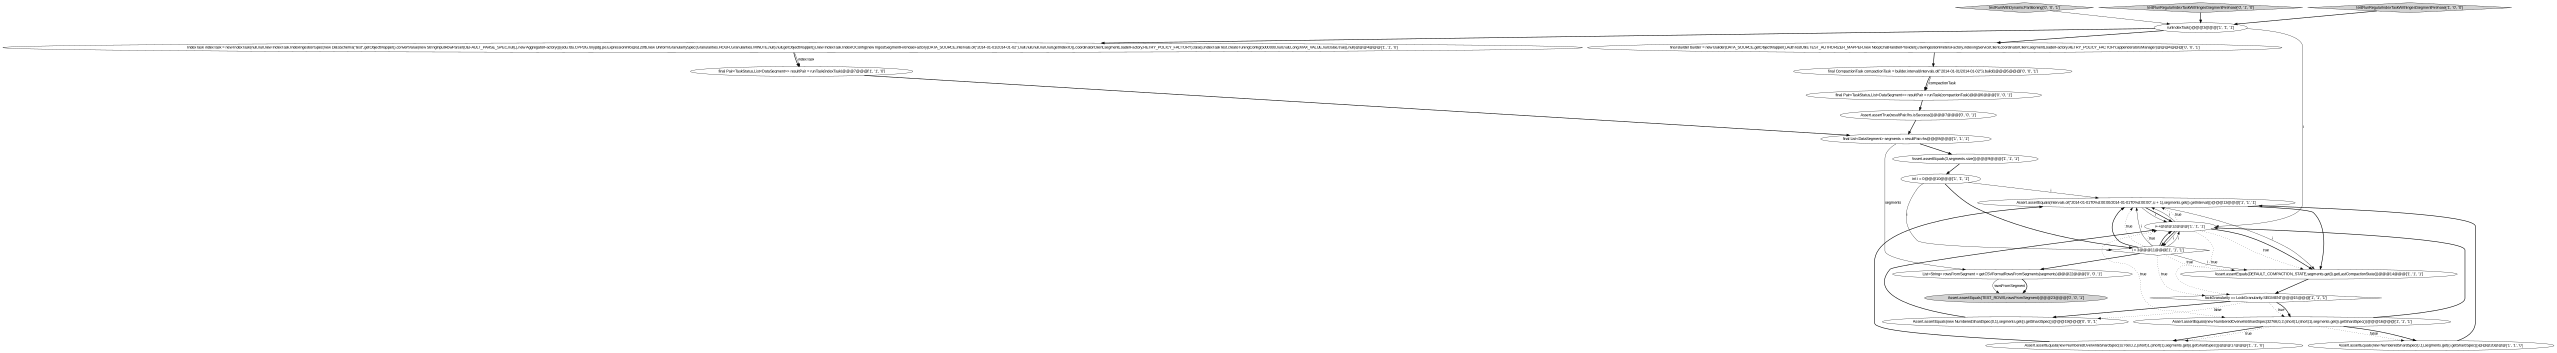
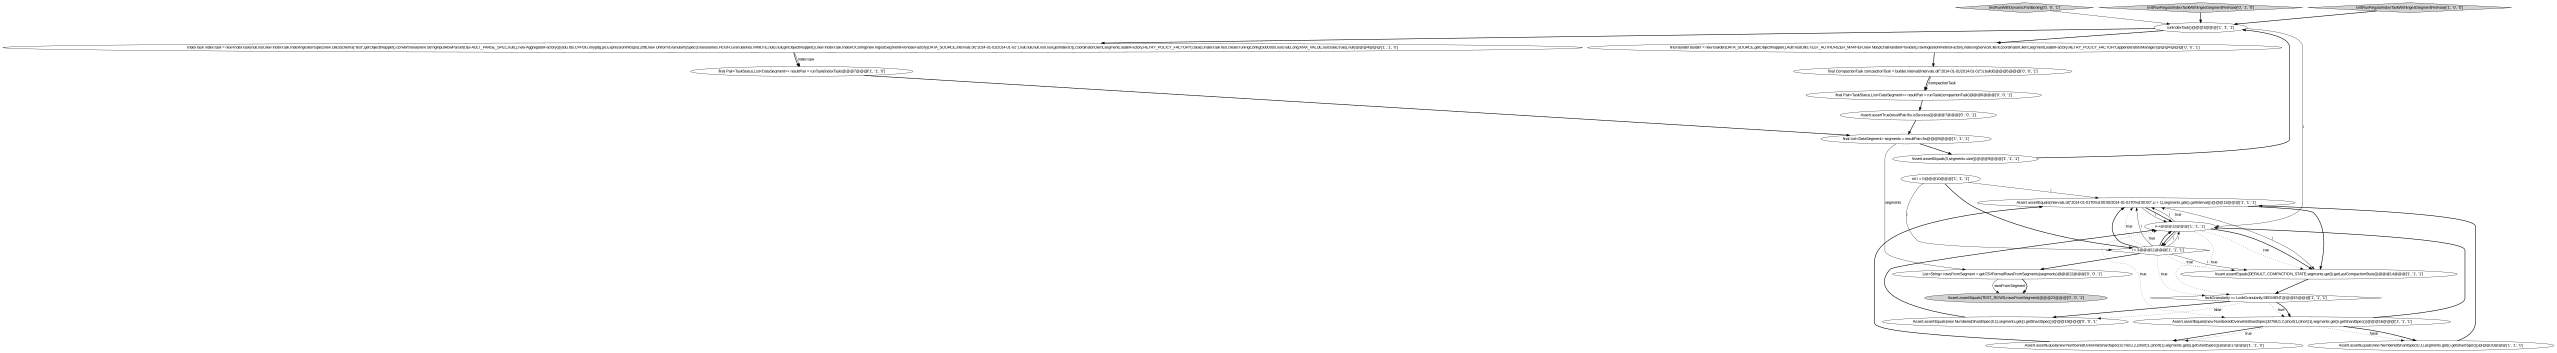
edge "Assert.assertEquals(3,segments.size())@@@9@@@['1', '1', '1']" -> "int i = 0@@@10@@@['1', '1', '1']": now "Assert.assertEquals(3,segments.size())@@@9@@@['1', '1', '1']" -> "runIndexTask()@@@3@@@['1', '1', '1']"
